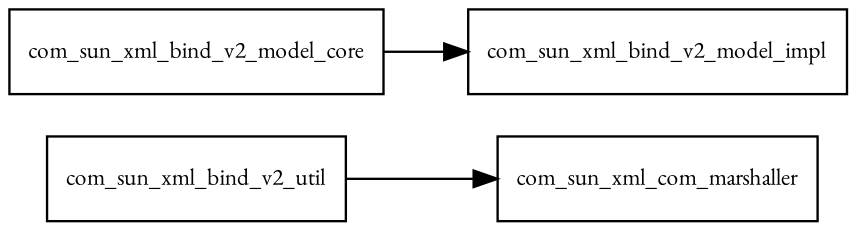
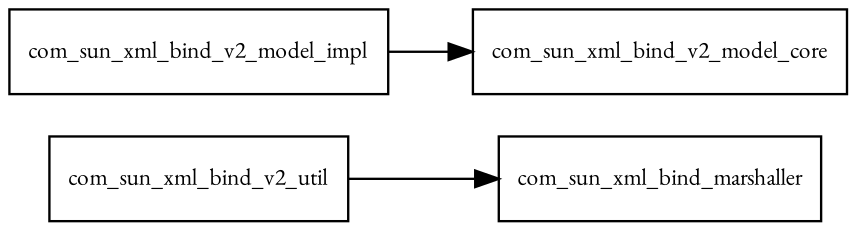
edge "com_sun_xml_bind_v2_model_core" -> "com_sun_xml_bind_v2_model_impl": reversed
node "com_sun_xml_com_marshaller": label "com_sun_xml_com_marshaller" -> "com_sun_xml_bind_marshaller"
